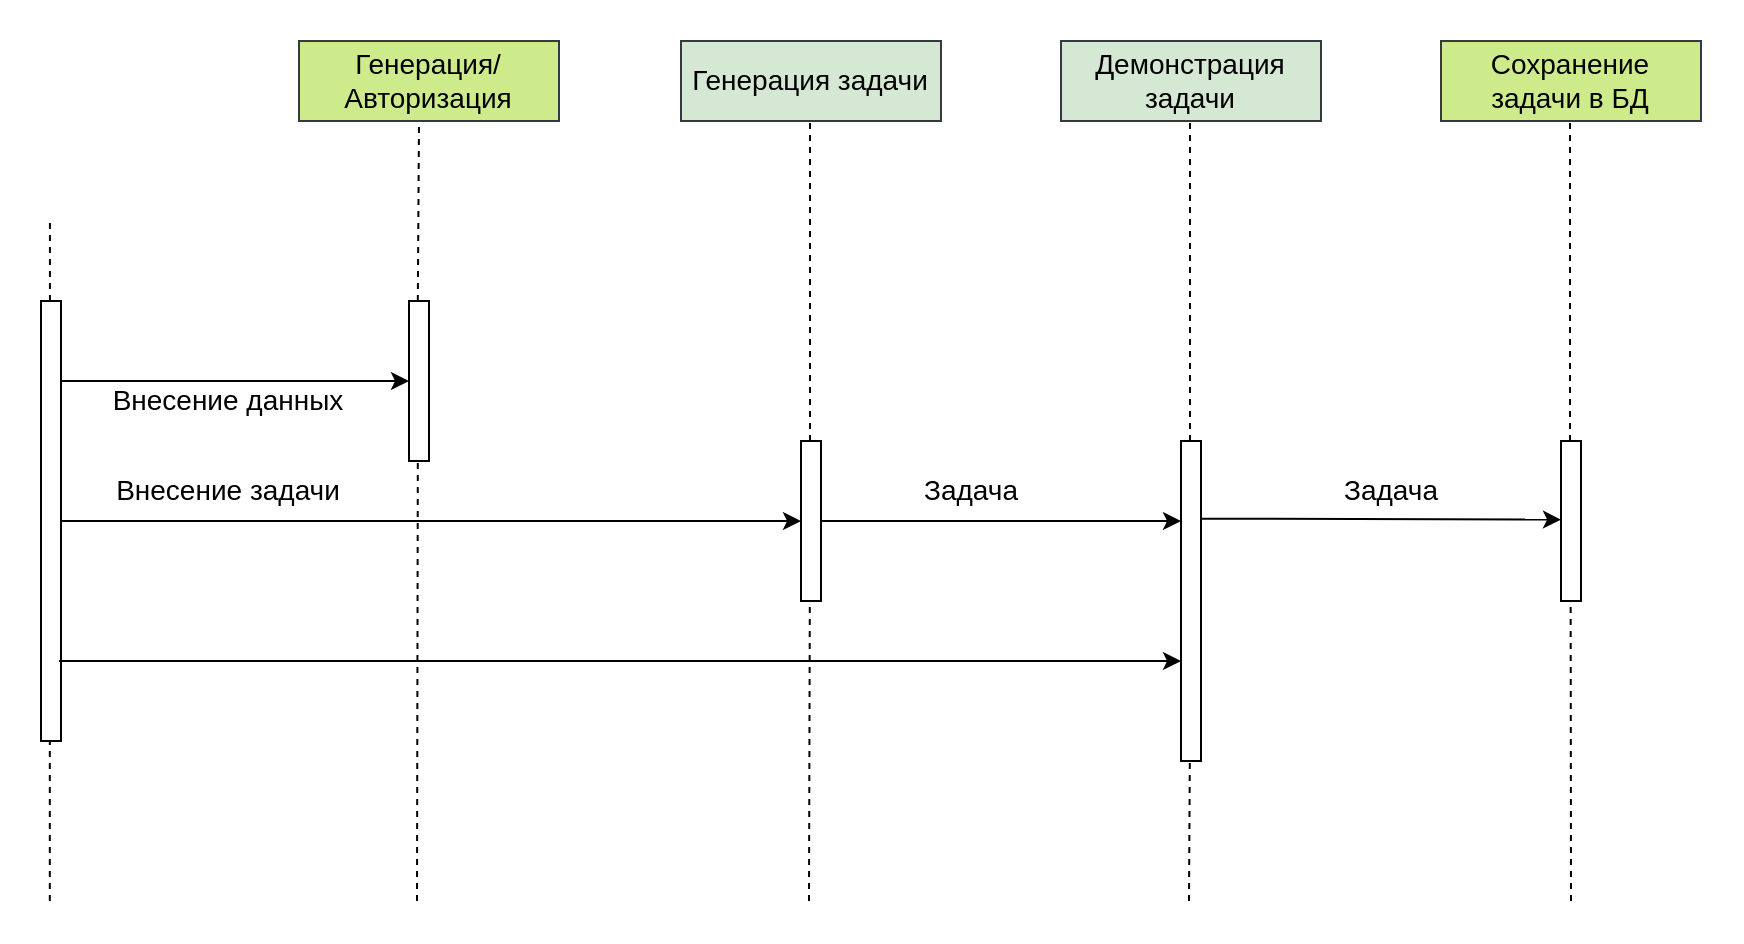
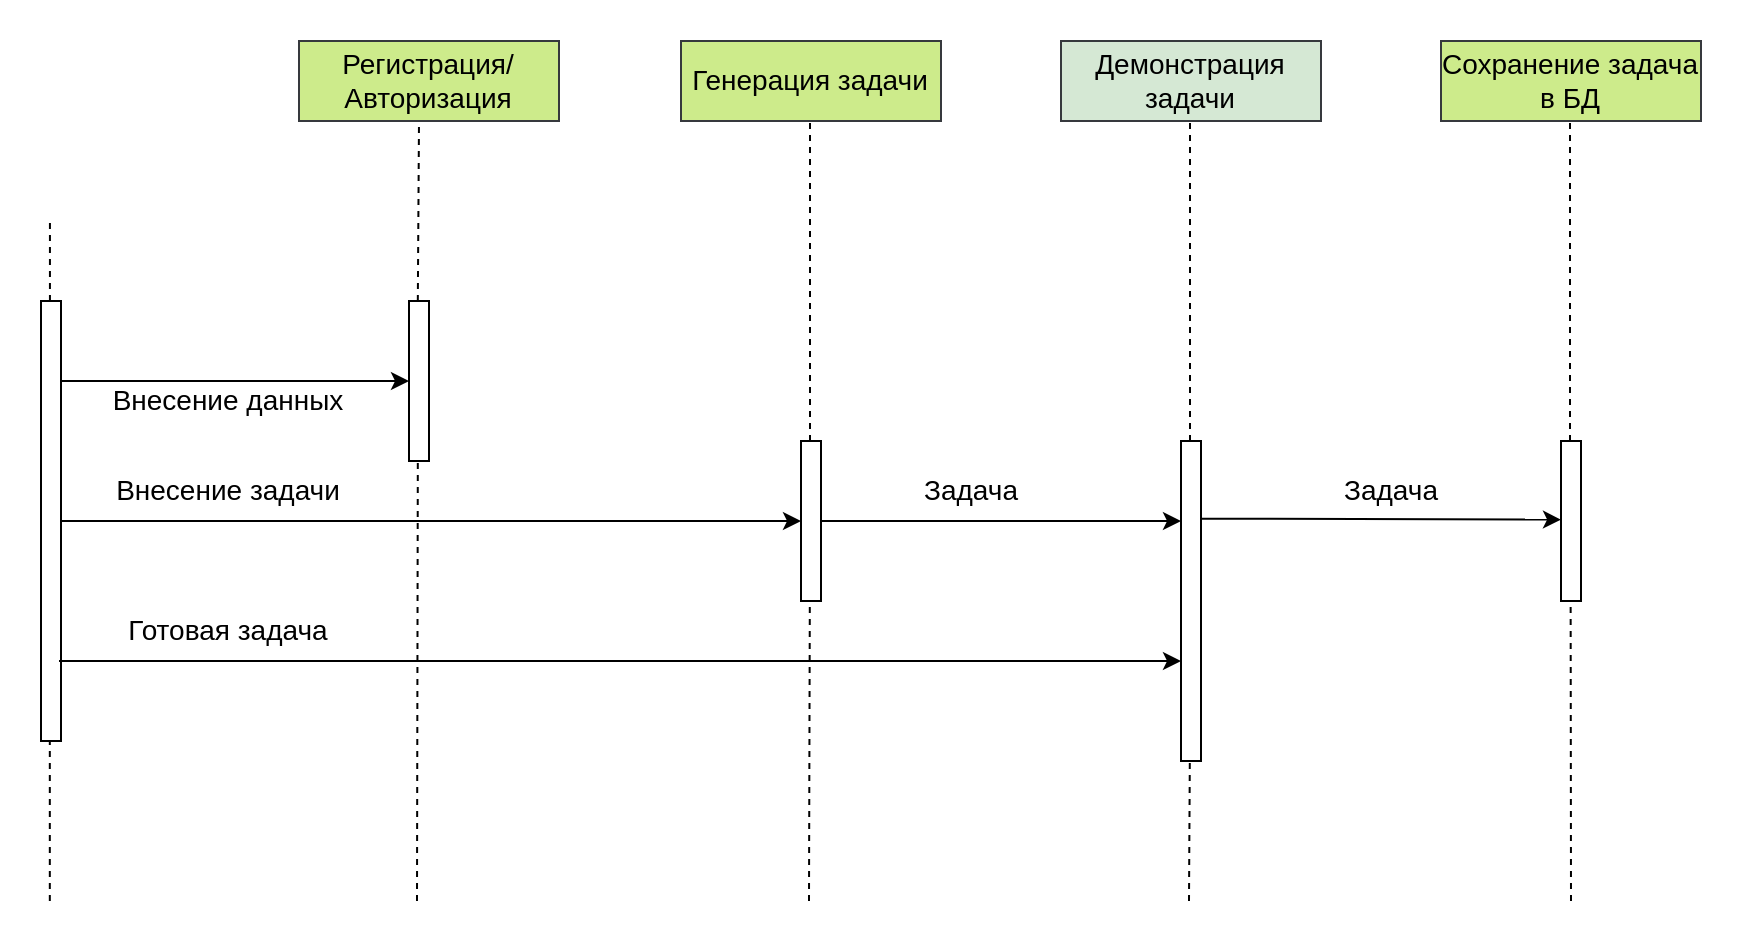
node "Генерация/Авторизация": label "Генерация/Авторизация" -> "Регистрация/Авторизация"
node "Генерация задачи": fillcolor #d5e8d4 -> #cdeb8b
node "Сохранение задачи в БД": label "Сохранение задачи в БД" -> "Сохранение задача в БД"
node "Готовая задача": added
